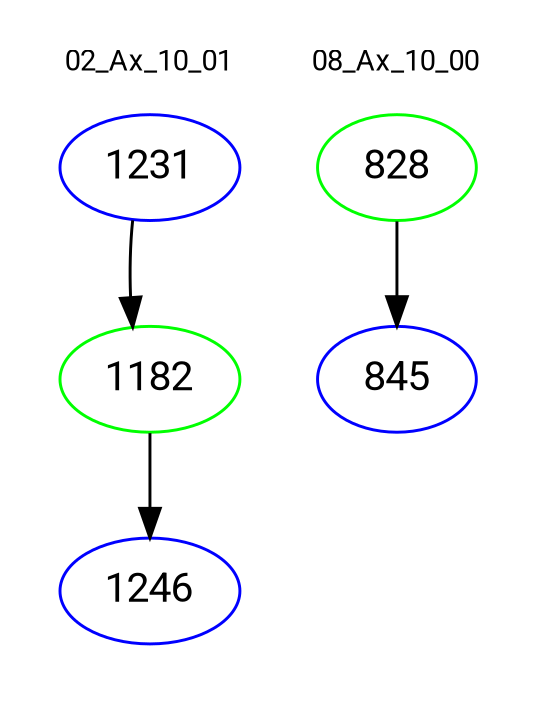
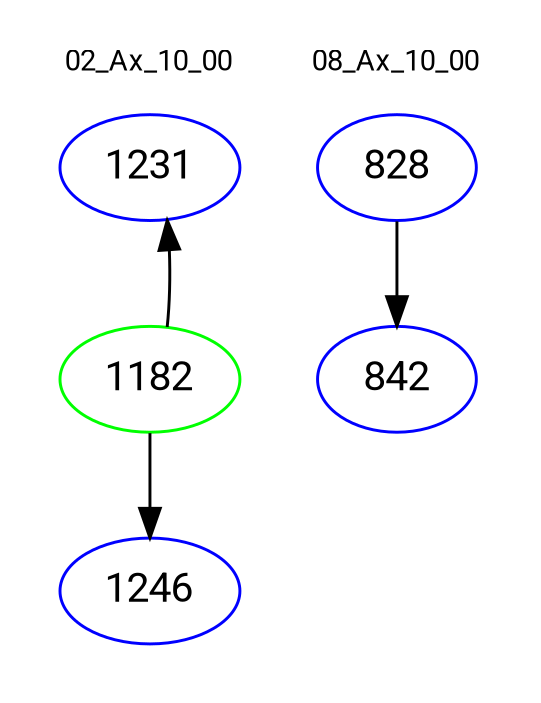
cluster "02_Ax_10_01": label "02_Ax_10_01" -> "02_Ax_10_00"
node "828": color green -> blue
edge "1231" -> "1182": reversed
node "845": label "845" -> "842"
